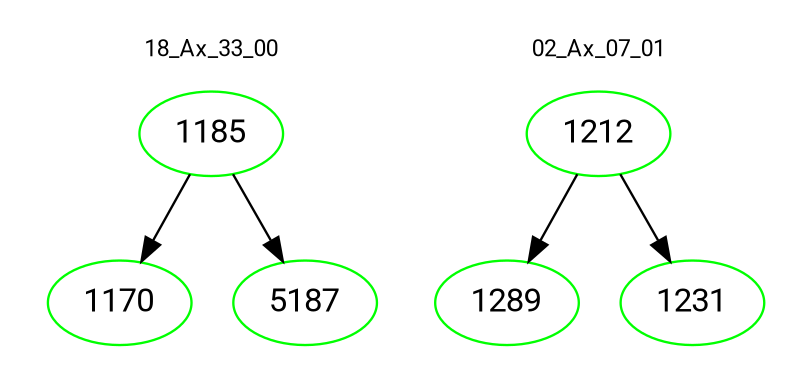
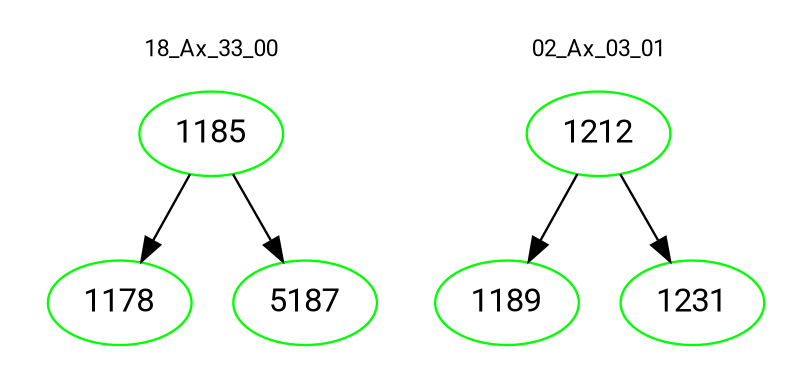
cluster "02_Ax_07_01": label "02_Ax_07_01" -> "02_Ax_03_01"
node "1170": label "1170" -> "1178"
node "1289": label "1289" -> "1189"
